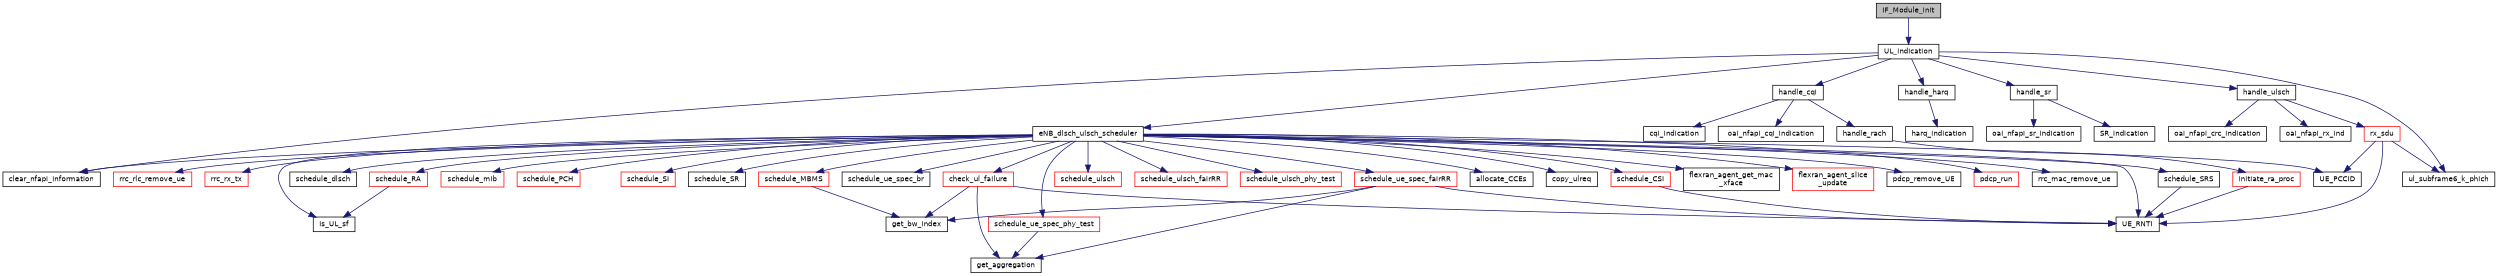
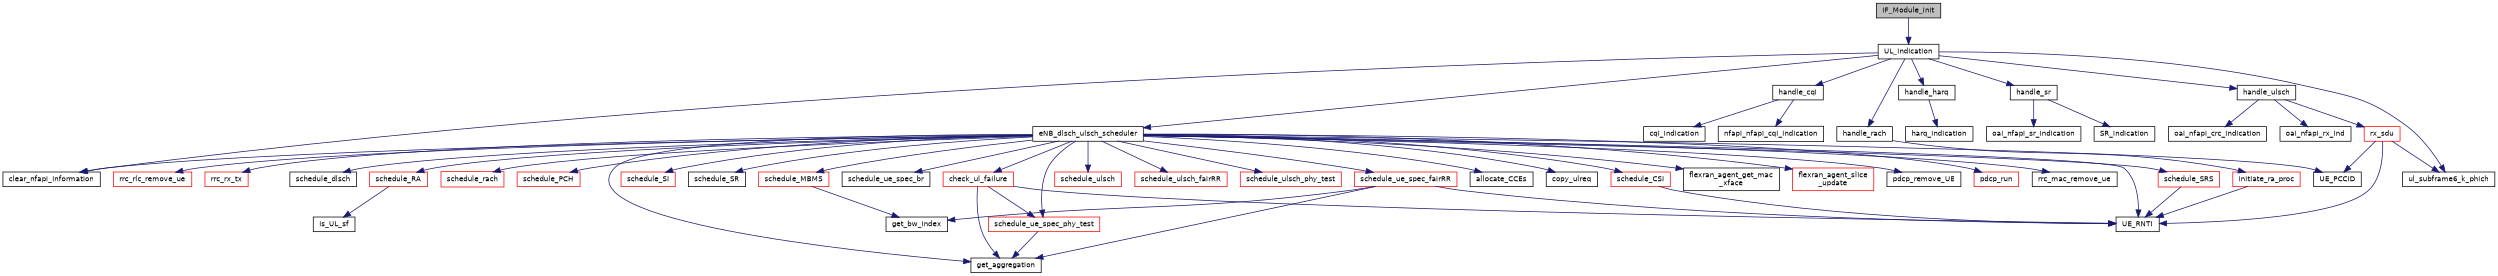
edge "handle_cqi" -> "handle_rach": now "UL_indication" -> "handle_rach"
node "oai_nfapi_cqi_indication": label "oai_nfapi_cqi_indication" -> "nfapi_nfapi_cqi_indication"
edge "eNB_dlsch_ulsch_scheduler" -> "is_UL_sf": now "eNB_dlsch_ulsch_scheduler" -> "get_aggregation"
node "schedule_mib": label "schedule_mib" -> "schedule_rach"
node "schedule_SRS": color black -> red
edge "check_ul_failure" -> "get_bw_index": now "check_ul_failure" -> "schedule_ue_spec_phy_test"
